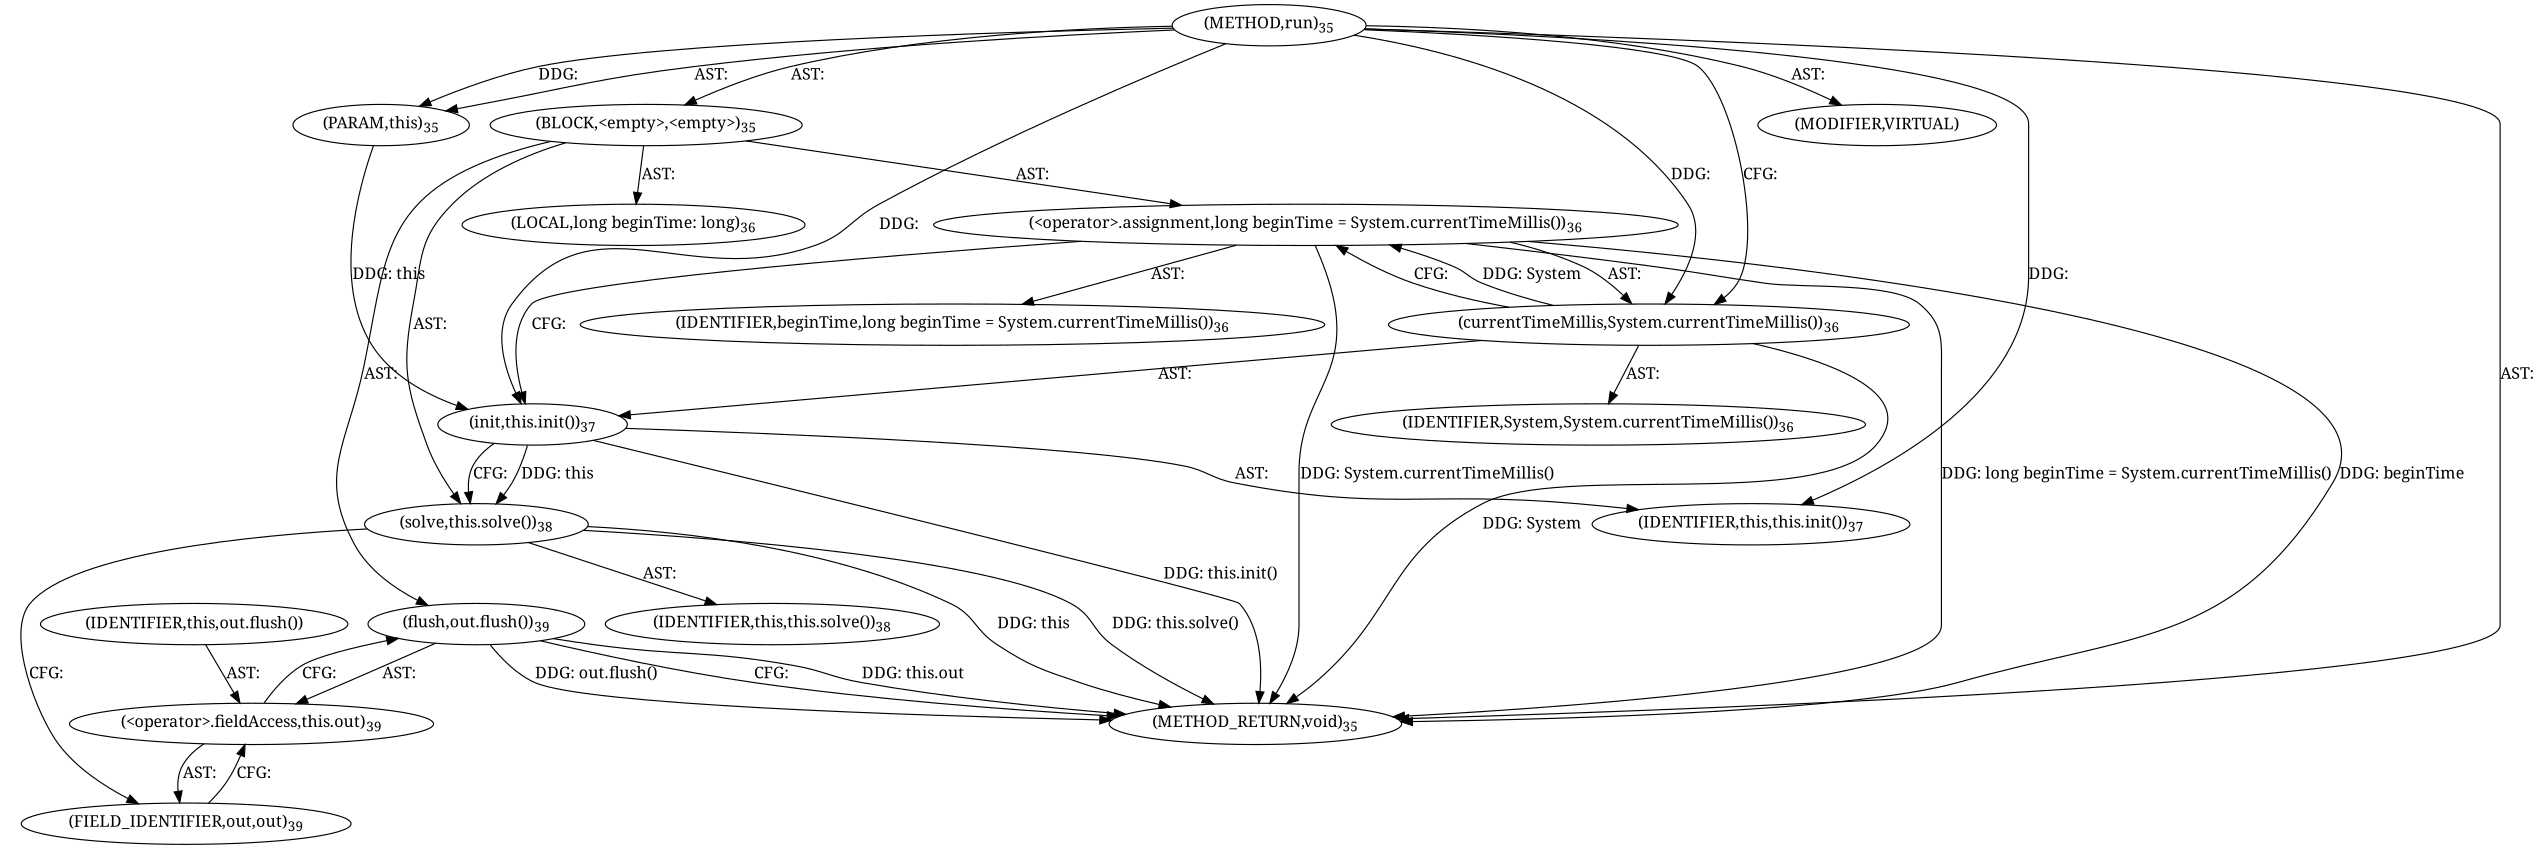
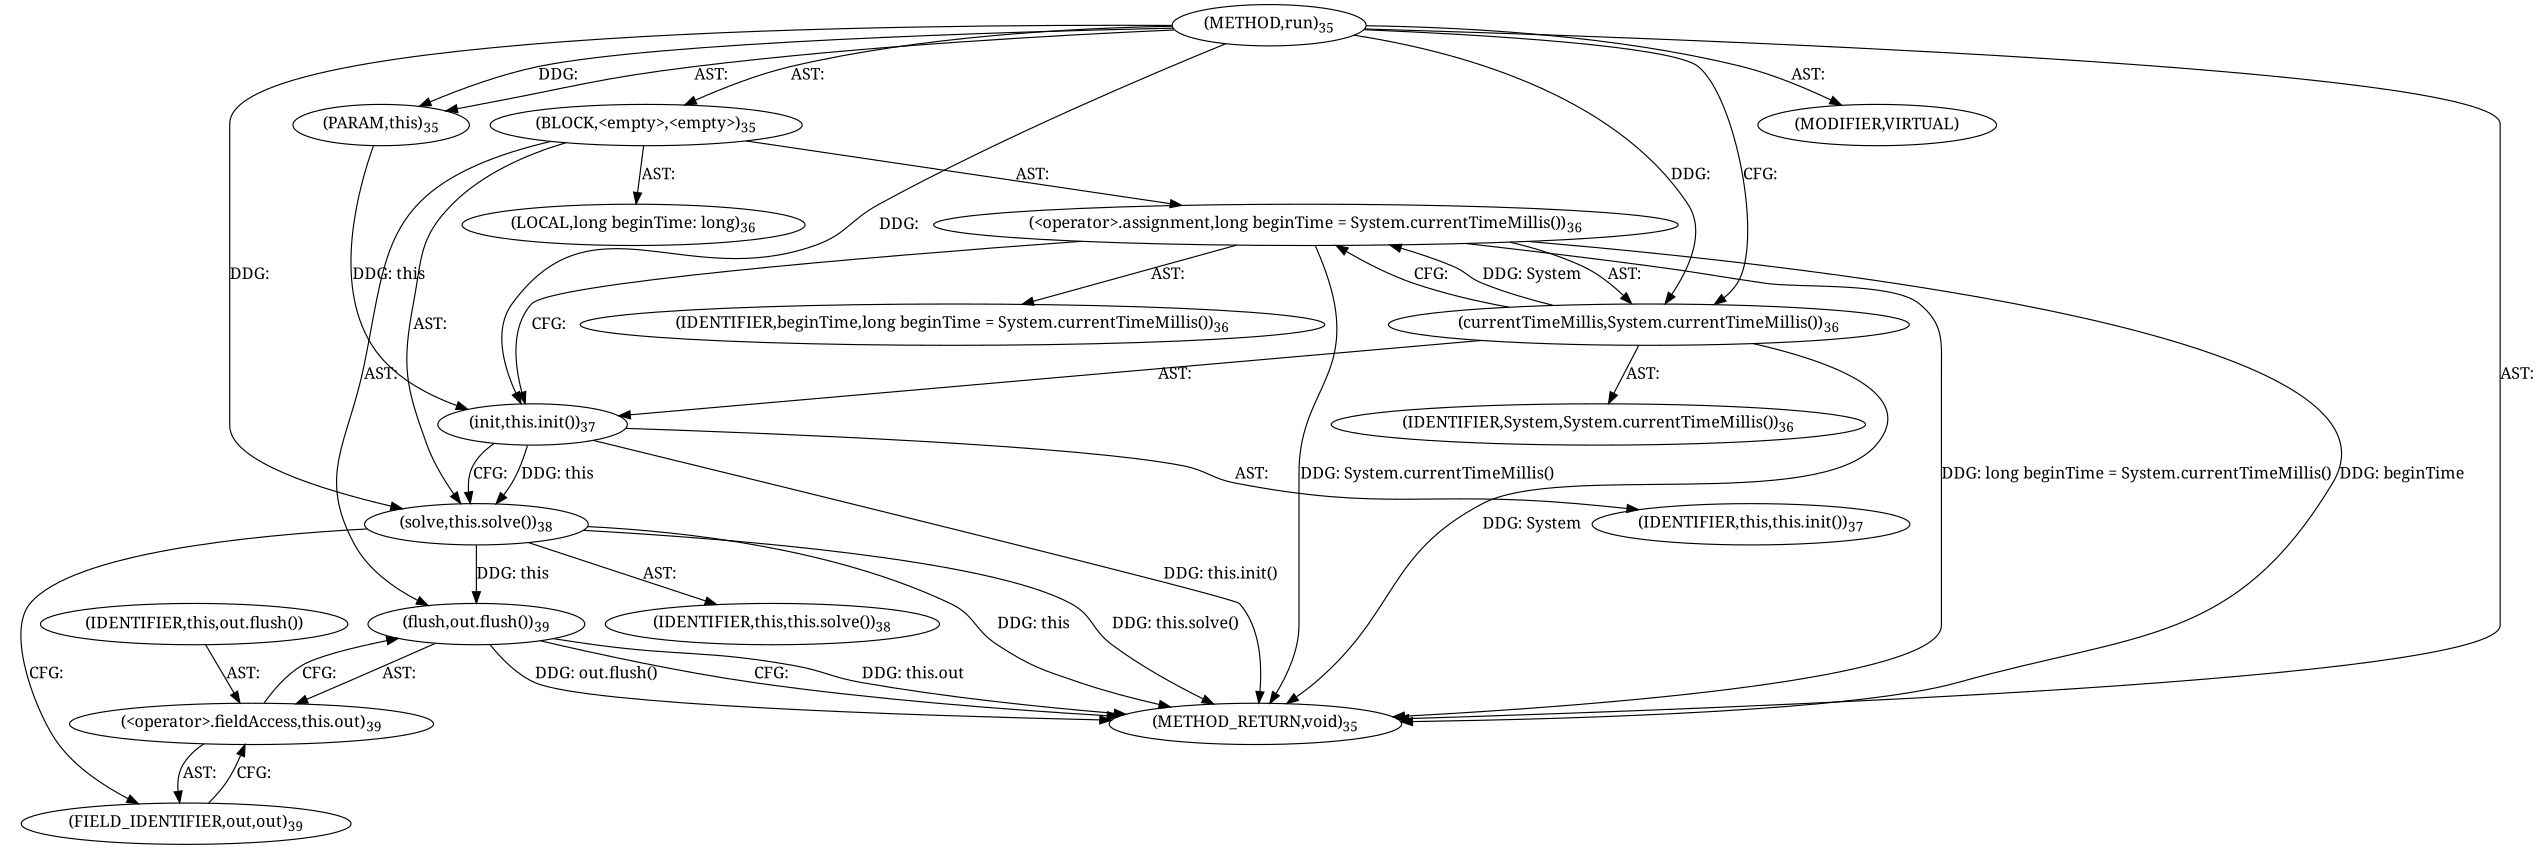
edge "(METHOD,run)" -> "(IDENTIFIER,this,this.init())": now "(METHOD,run)" -> "(solve,this.solve())"
edge "(solve,this.solve())" -> "(flush,out.flush())": added, label "DDG: this"
